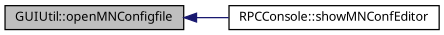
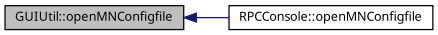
node "RPCConsole::showMNConfEditor": label "RPCConsole::showMNConfEditor" -> "RPCConsole::openMNConfigfile"
